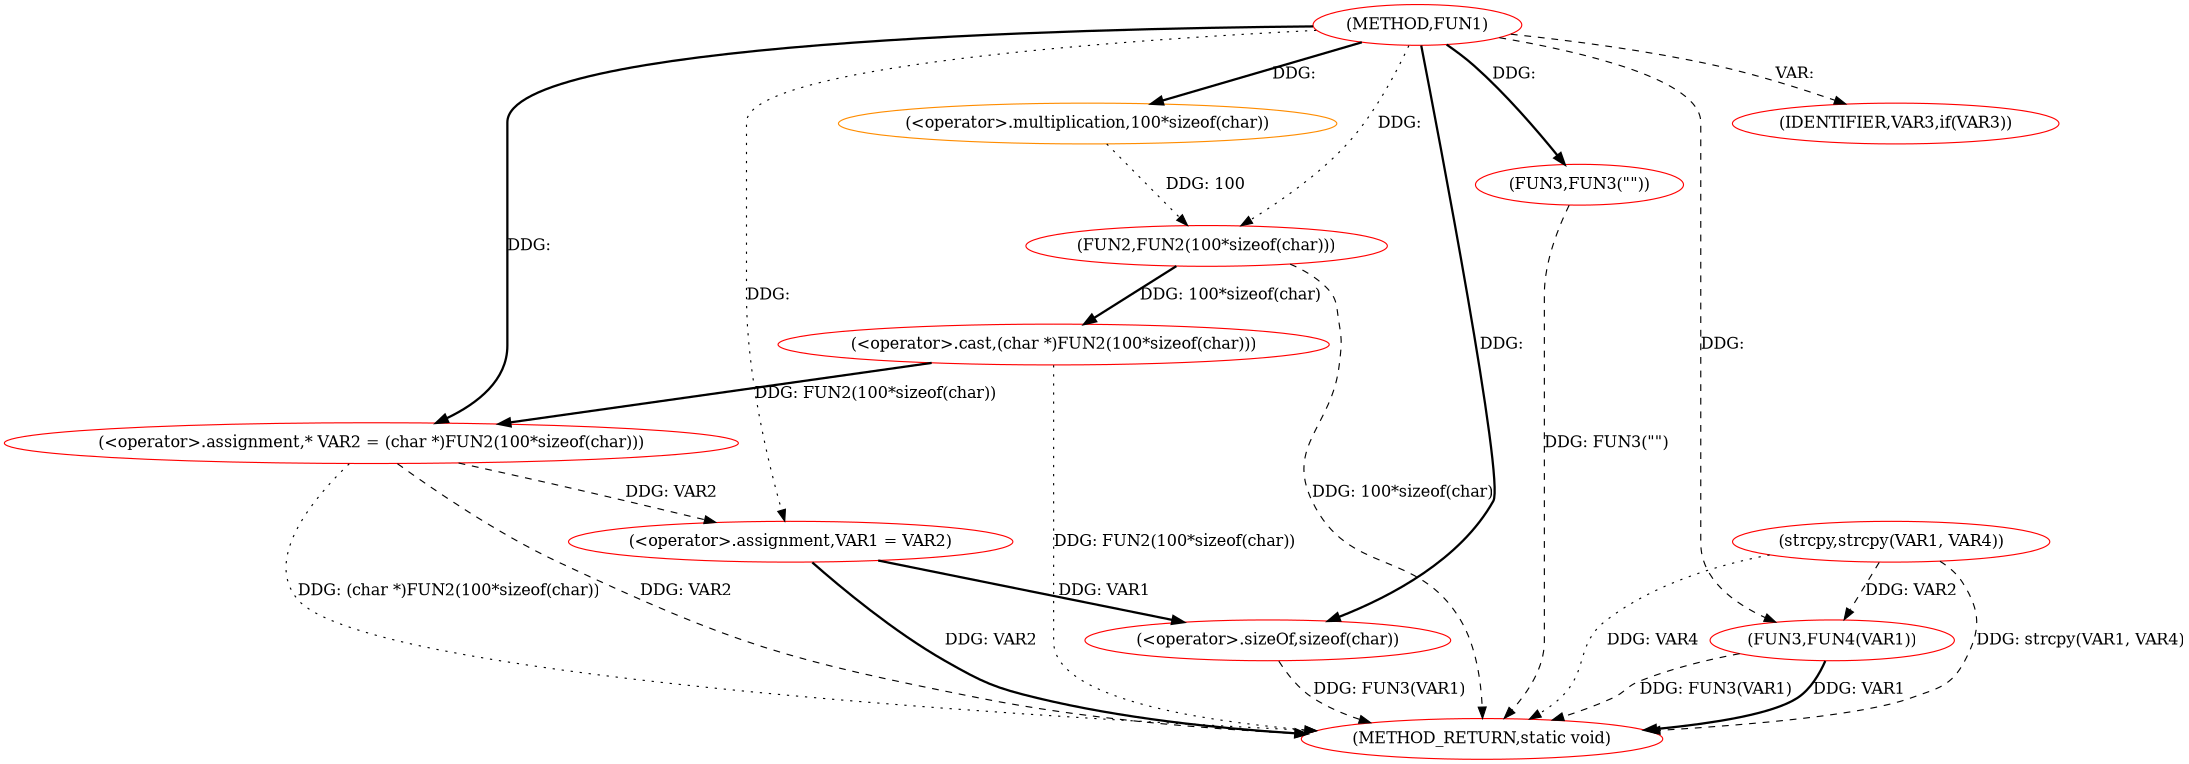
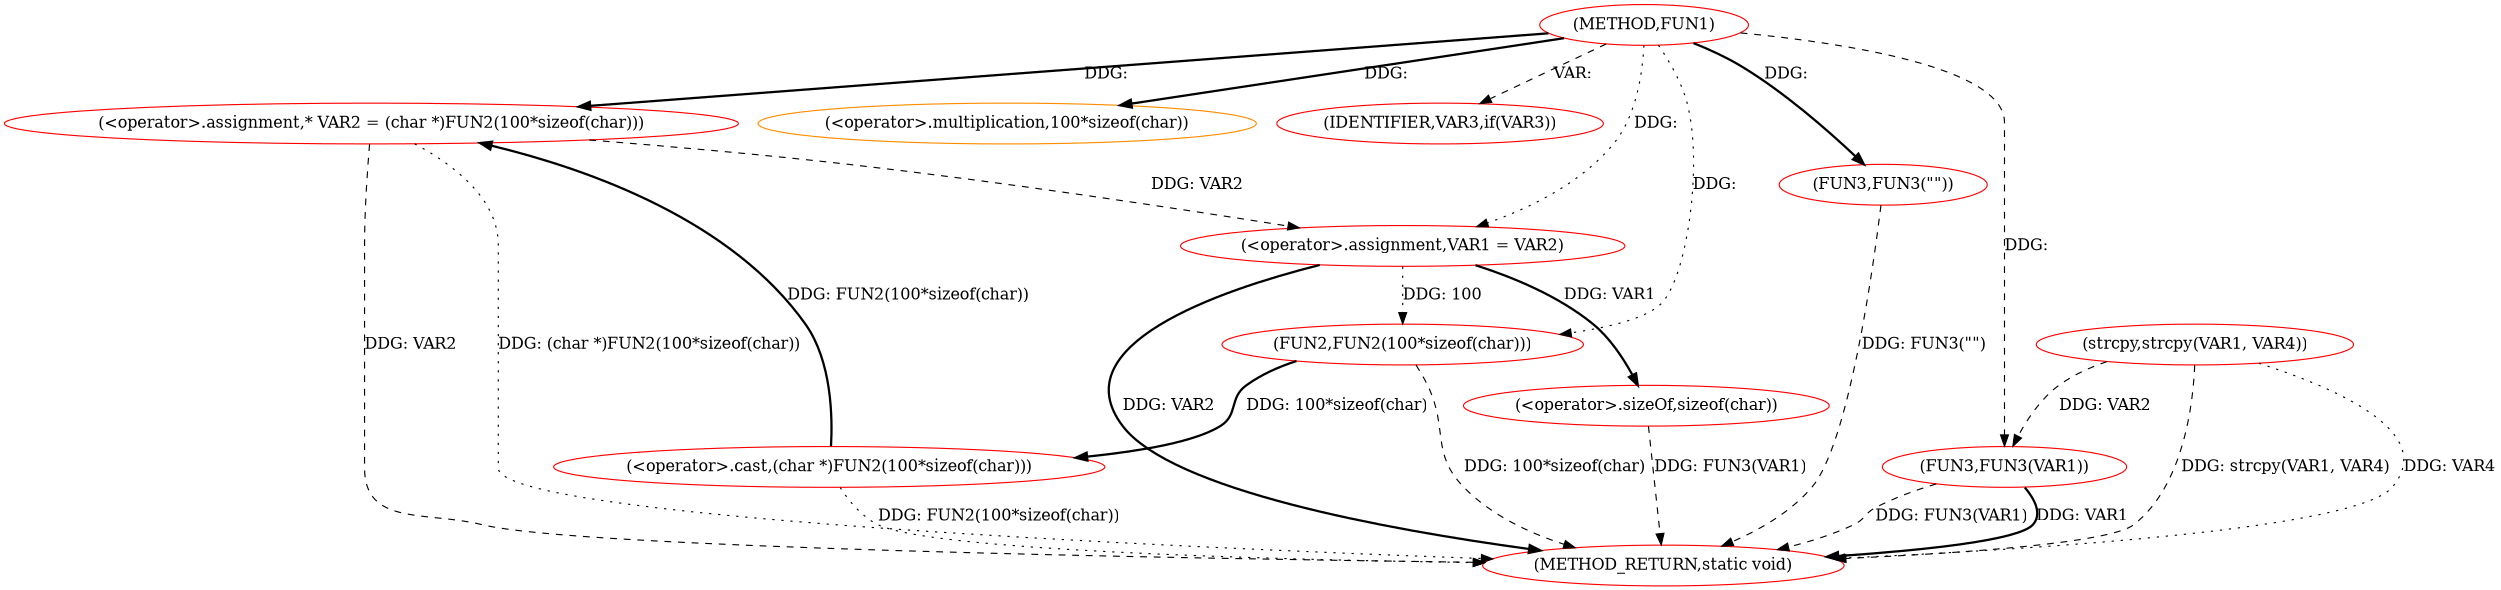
edge "(<operator>.multiplication,100*sizeof(char))" -> "(FUN2,FUN2(100*sizeof(char)))": now "(<operator>.assignment,VAR1 = VAR2)" -> "(FUN2,FUN2(100*sizeof(char)))"
edge "(METHOD,FUN1)" -> "(<operator>.sizeOf,sizeof(char))": removed, label "DDG:"
node "(FUN3,FUN4(VAR1))": label "(FUN3,FUN4(VAR1))" -> "(FUN3,FUN3(VAR1))"
